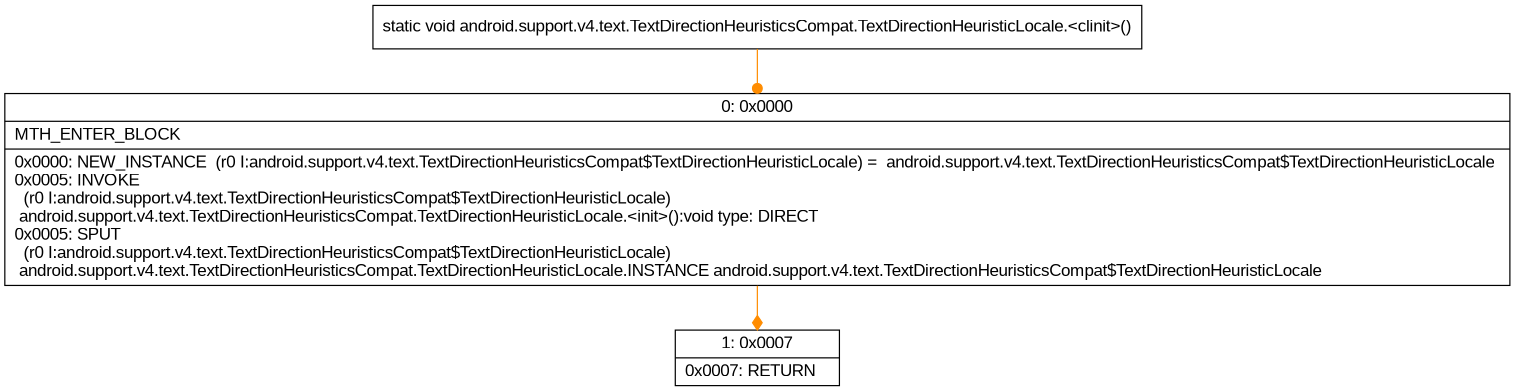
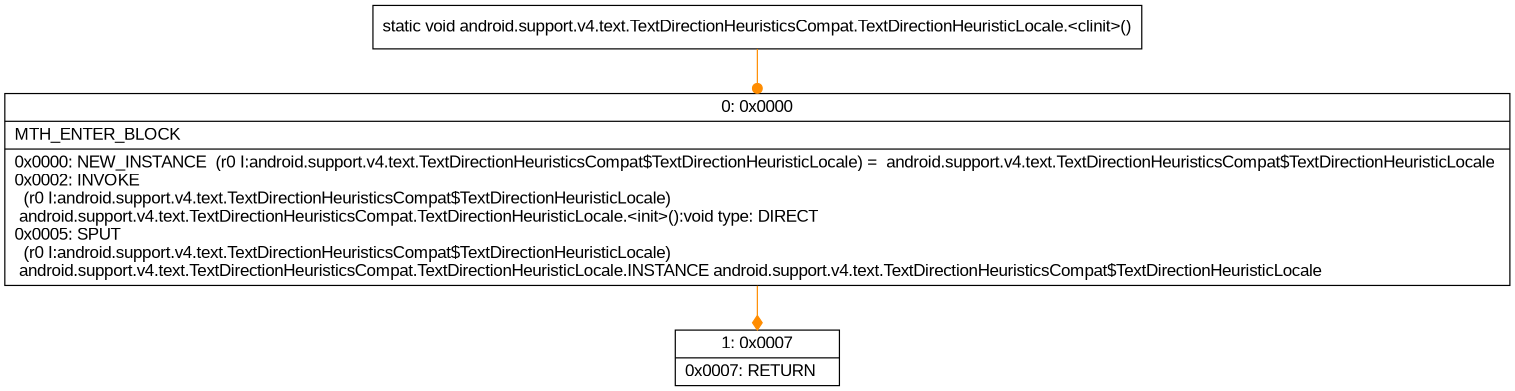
node "0: 0x0000": text "0x0005: INVOKE" -> "0x0002: INVOKE"
